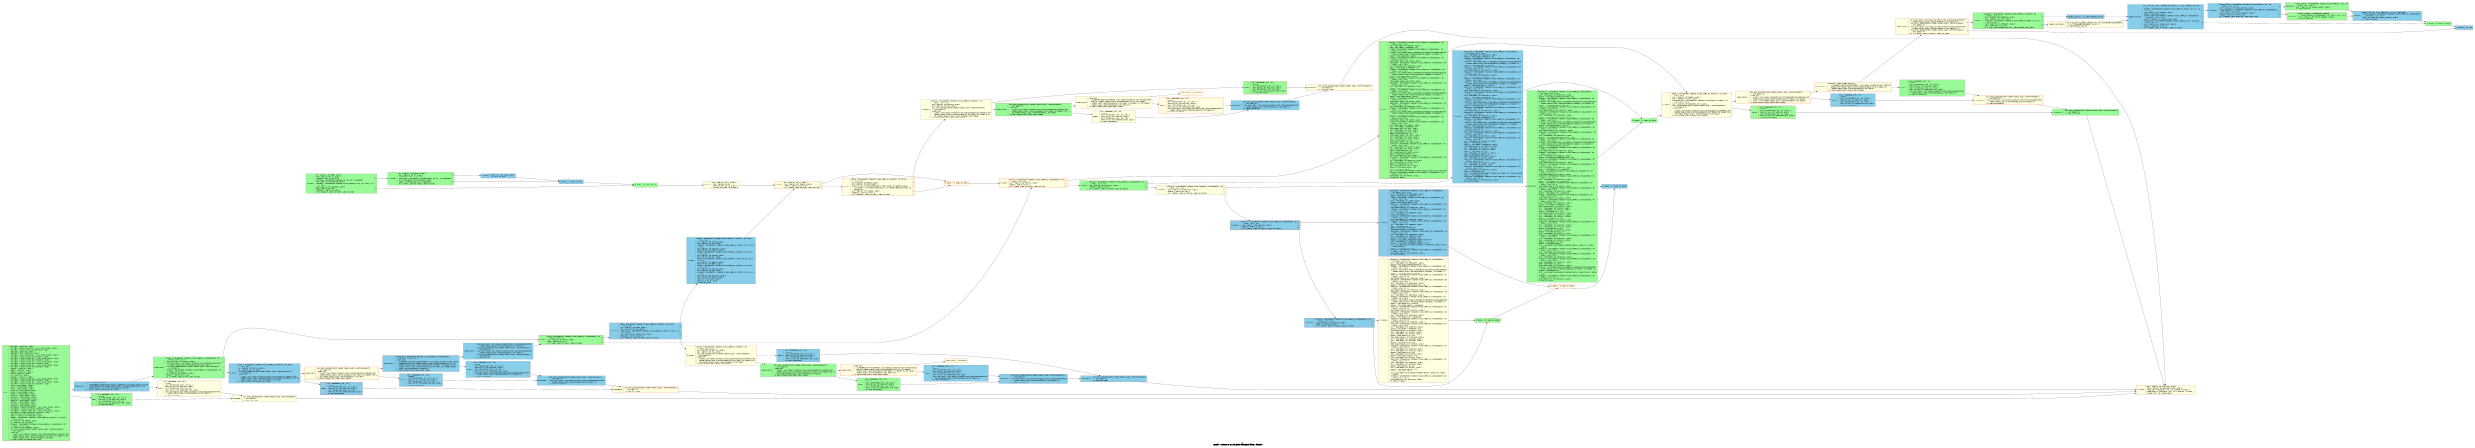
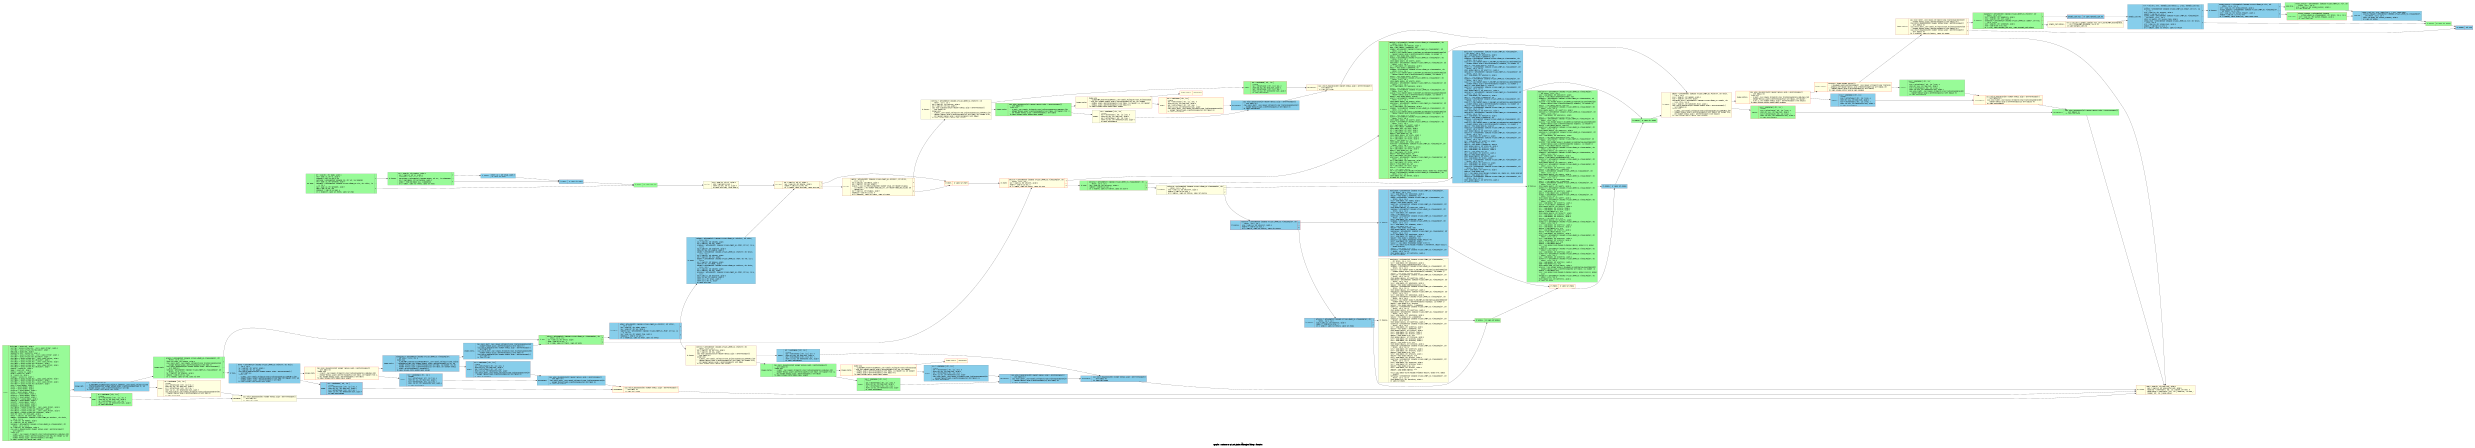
edge "if.then146:" -> "if.end256:": now "if.end255:" -> "if.end256:"
